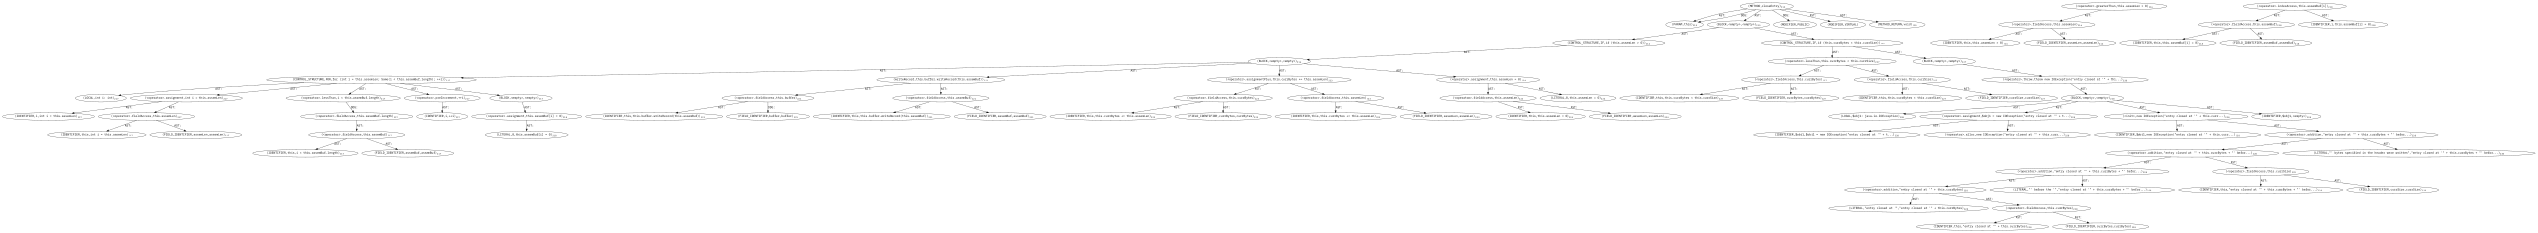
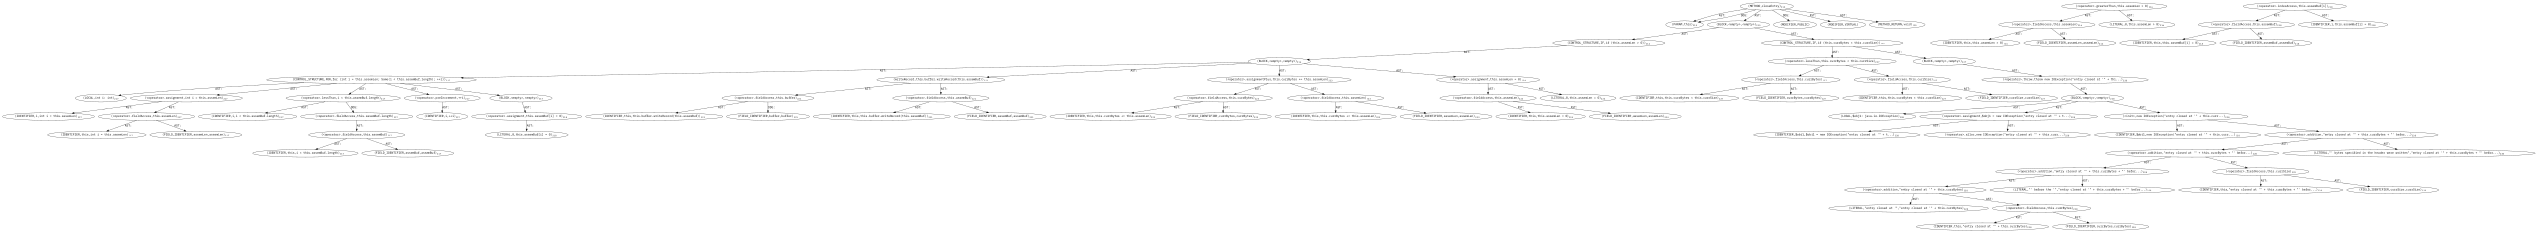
node "(LITERAL,0,this.assemLen > 0)": added
node "(IDENTIFIER,i,i < this.assemBuf.length)": added
node "(IDENTIFIER,$obj1,<empty>)": removed
